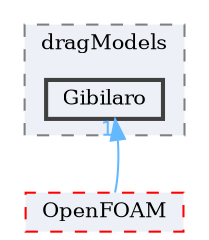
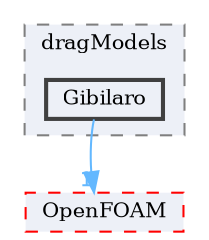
edge "OpenFOAM" -> "Gibilaro": reversed
